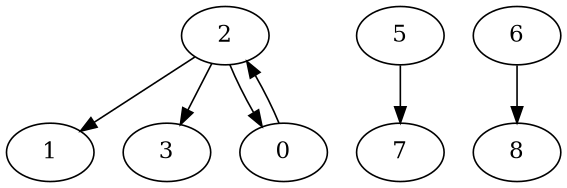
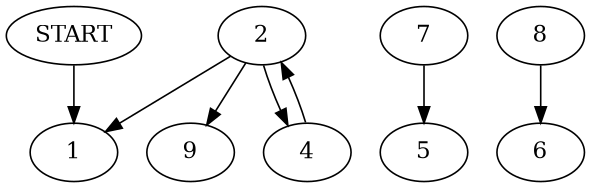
node "START": added
edge "5" -> "7": reversed
edge "6" -> "8": reversed
node "3": label "3" -> "9"
node "0": label "0" -> "4"
